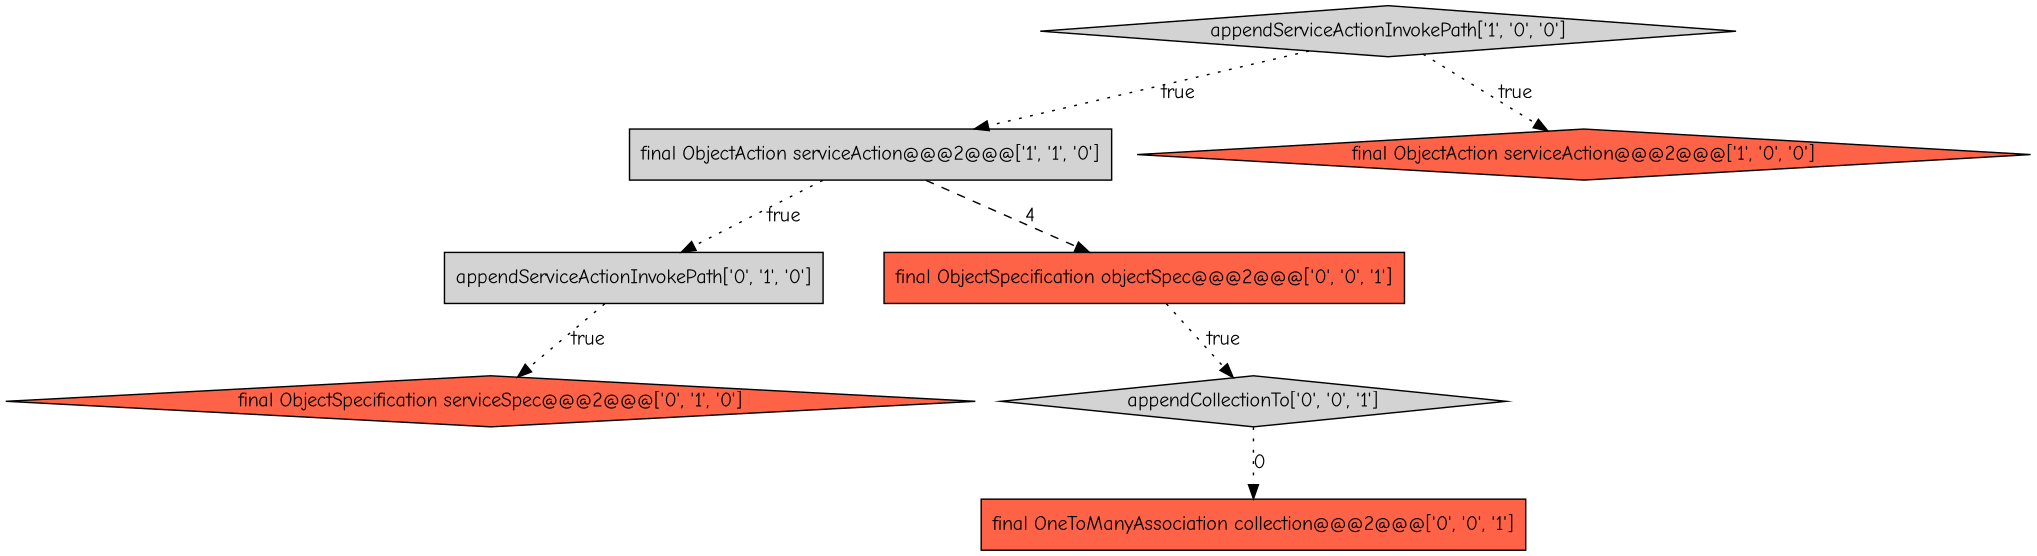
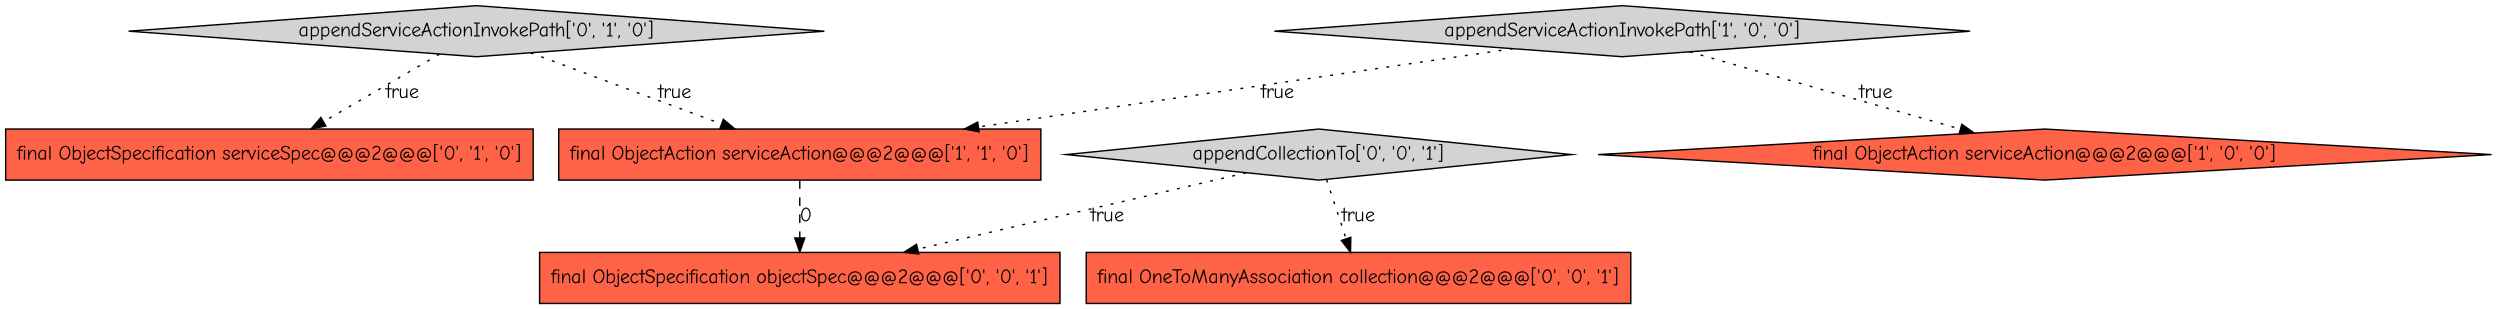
node "final ObjectAction serviceAction@@@2@@@['1', '1', '0']": fillcolor lightgray -> tomato
edge "final ObjectAction serviceAction@@@2@@@['1', '1', '0']" -> "appendServiceActionInvokePath['0', '1', '0']": reversed
edge "final ObjectAction serviceAction@@@2@@@['1', '1', '0']" -> "final ObjectSpecification objectSpec@@@2@@@['0', '0', '1']": label "4" -> "0"
node "appendServiceActionInvokePath['0', '1', '0']": shape box -> diamond
edge "final ObjectSpecification objectSpec@@@2@@@['0', '0', '1']" -> "appendCollectionTo['0', '0', '1']": reversed
node "final ObjectSpecification serviceSpec@@@2@@@['0', '1', '0']": shape diamond -> box
edge "appendCollectionTo['0', '0', '1']" -> "final OneToManyAssociation collection@@@2@@@['0', '0', '1']": label "0" -> "true"
